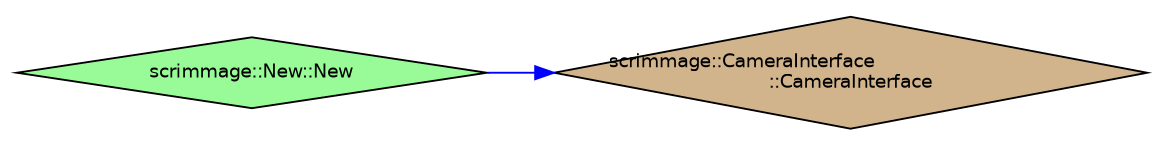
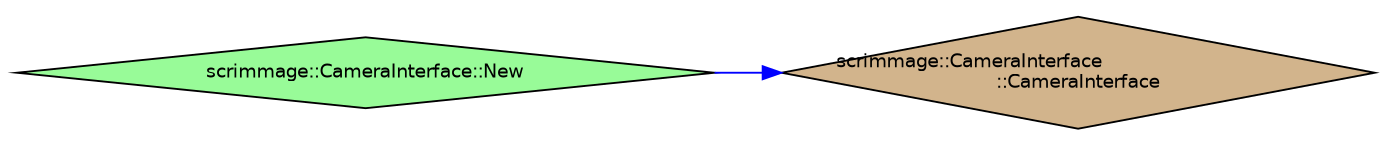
node "scrimmage::New::New": label "scrimmage::New::New" -> "scrimmage::CameraInterface::New"
